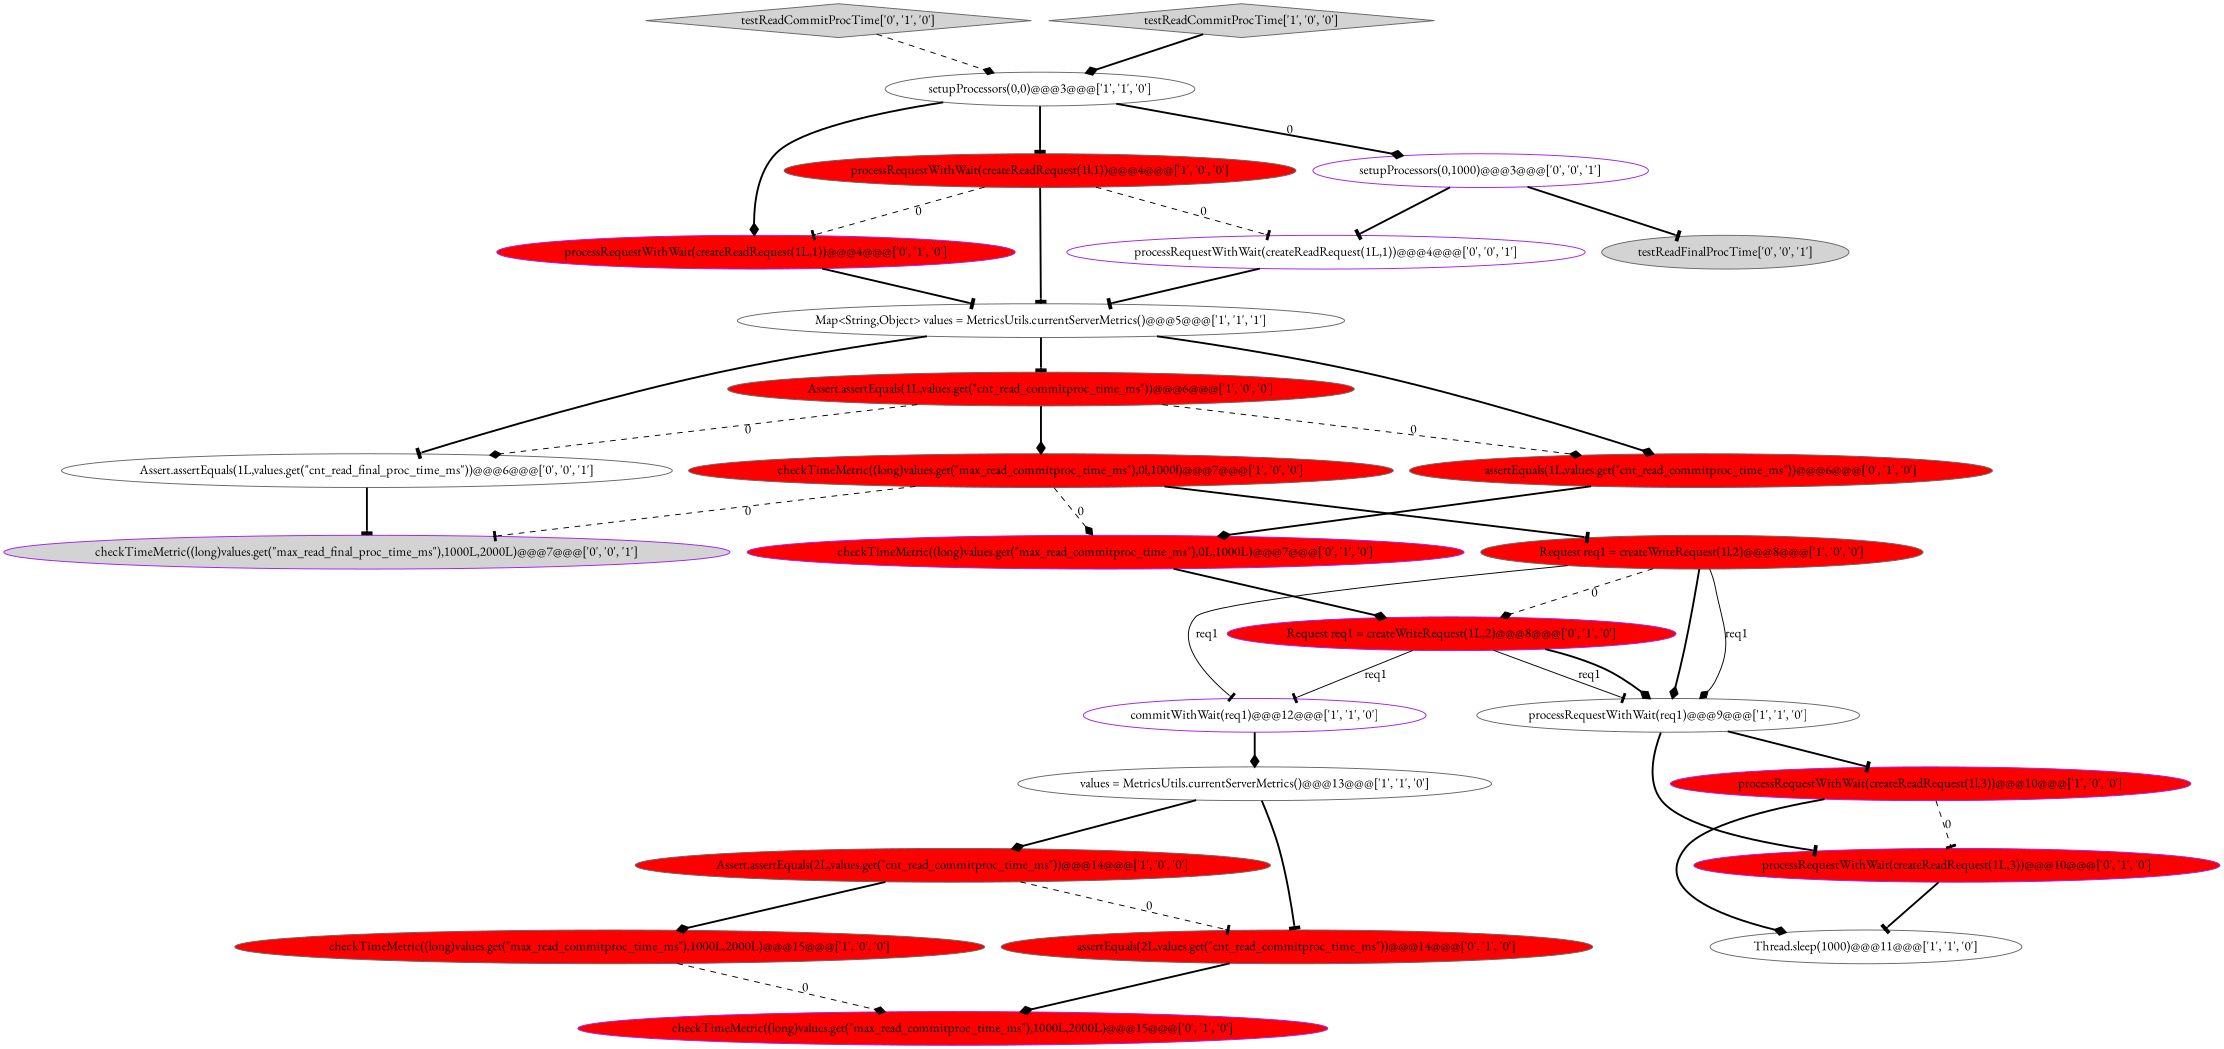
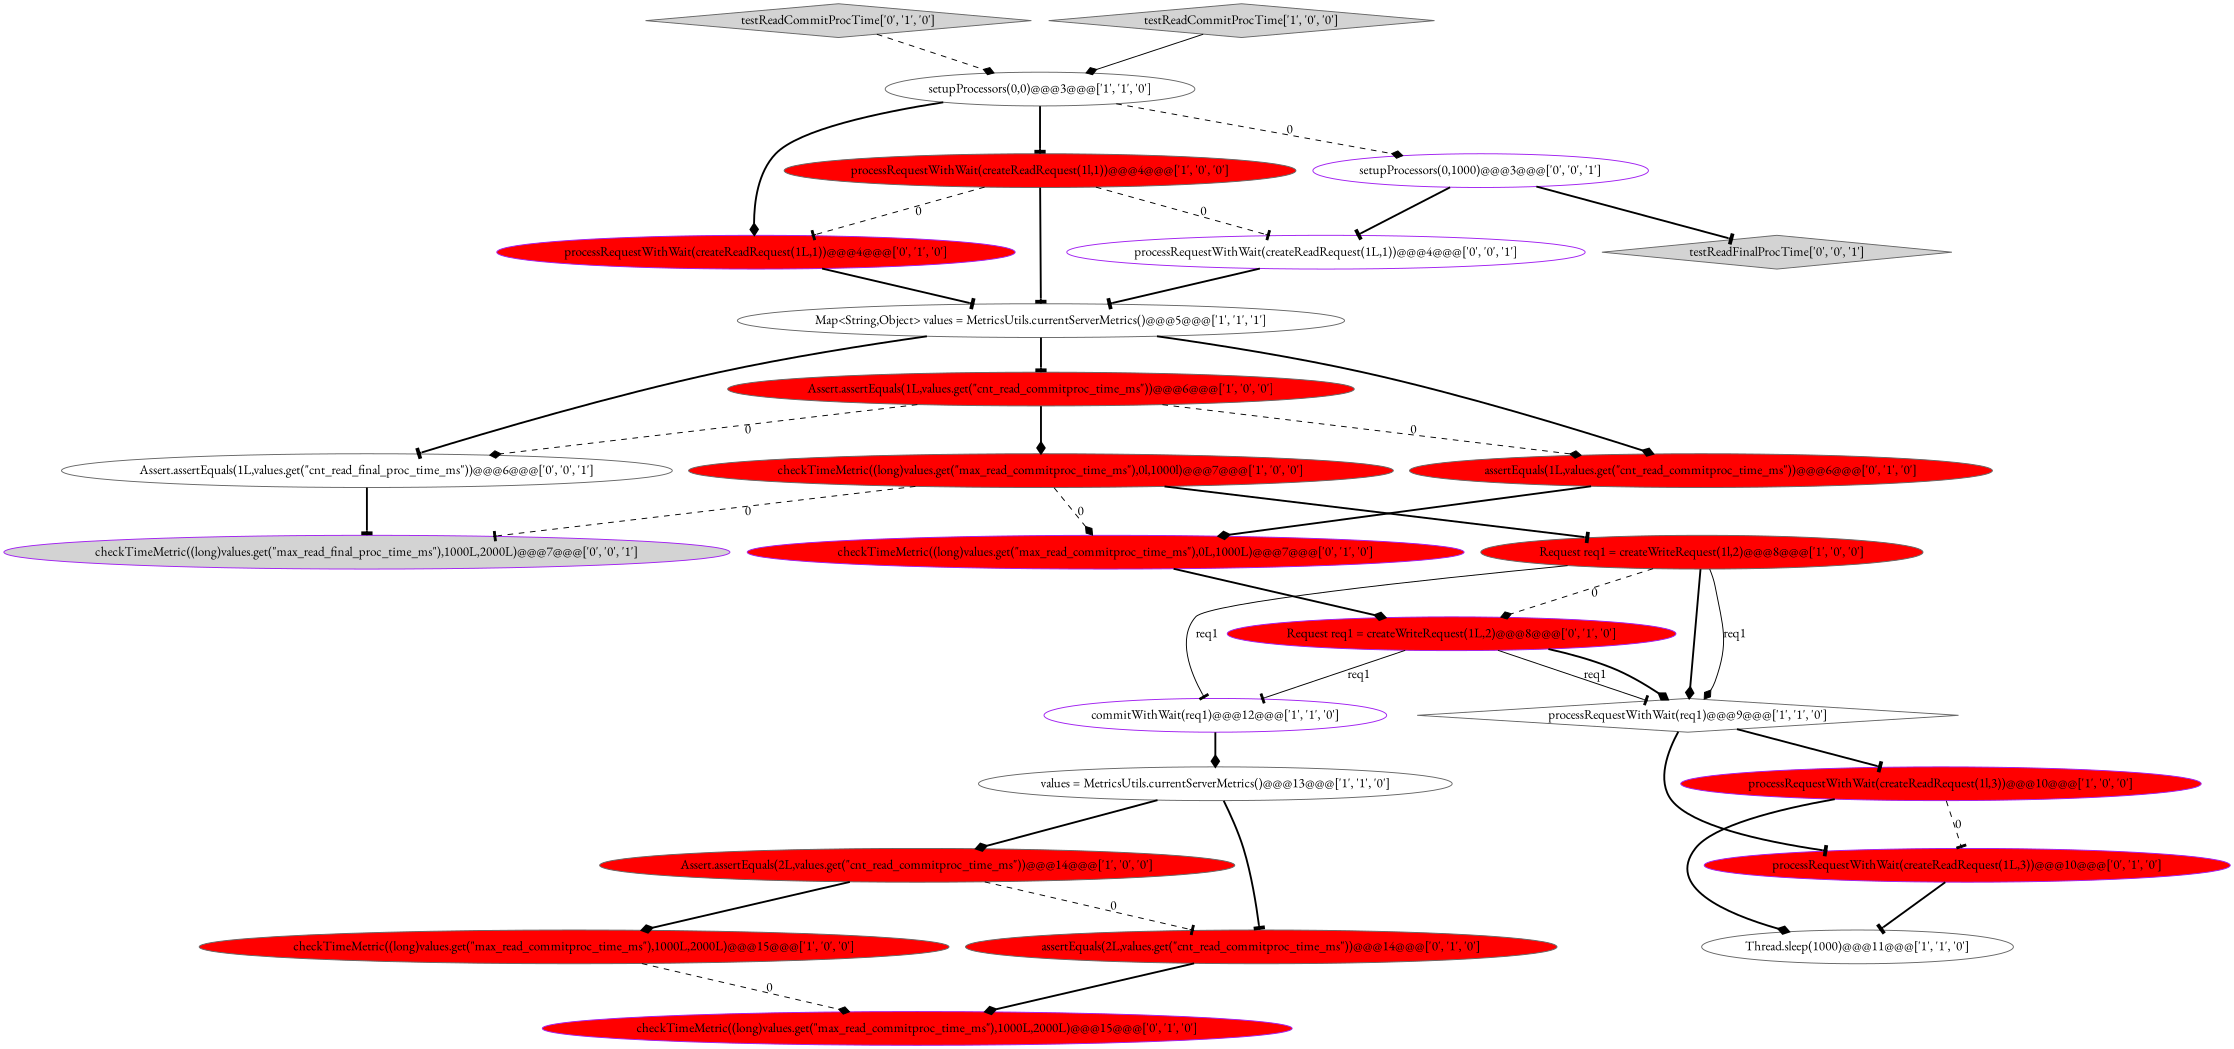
edge "testReadCommitProcTime['1', '0', '0']" -> "setupProcessors(0,0)@@@3@@@['1', '1', '0']": style bold -> solid
edge "setupProcessors(0,0)@@@3@@@['1', '1', '0']" -> "setupProcessors(0,1000)@@@3@@@['0', '0', '1']": style bold -> dashed
node "testReadFinalProcTime['0', '0', '1']": shape ellipse -> diamond
node "processRequestWithWait(req1)@@@9@@@['1', '1', '0']": shape ellipse -> diamond
